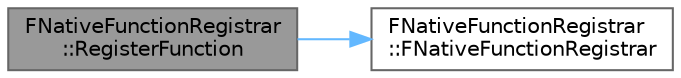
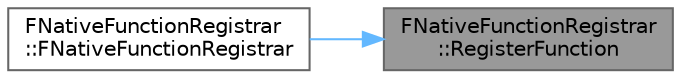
edge "FNativeFunctionRegistrar ::RegisterFunction" -> "FNativeFunctionRegistrar ::FNativeFunctionRegistrar": reversed
